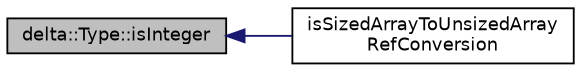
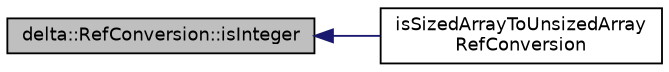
node "delta::Type::isInteger": label "delta::Type::isInteger" -> "delta::RefConversion::isInteger"
